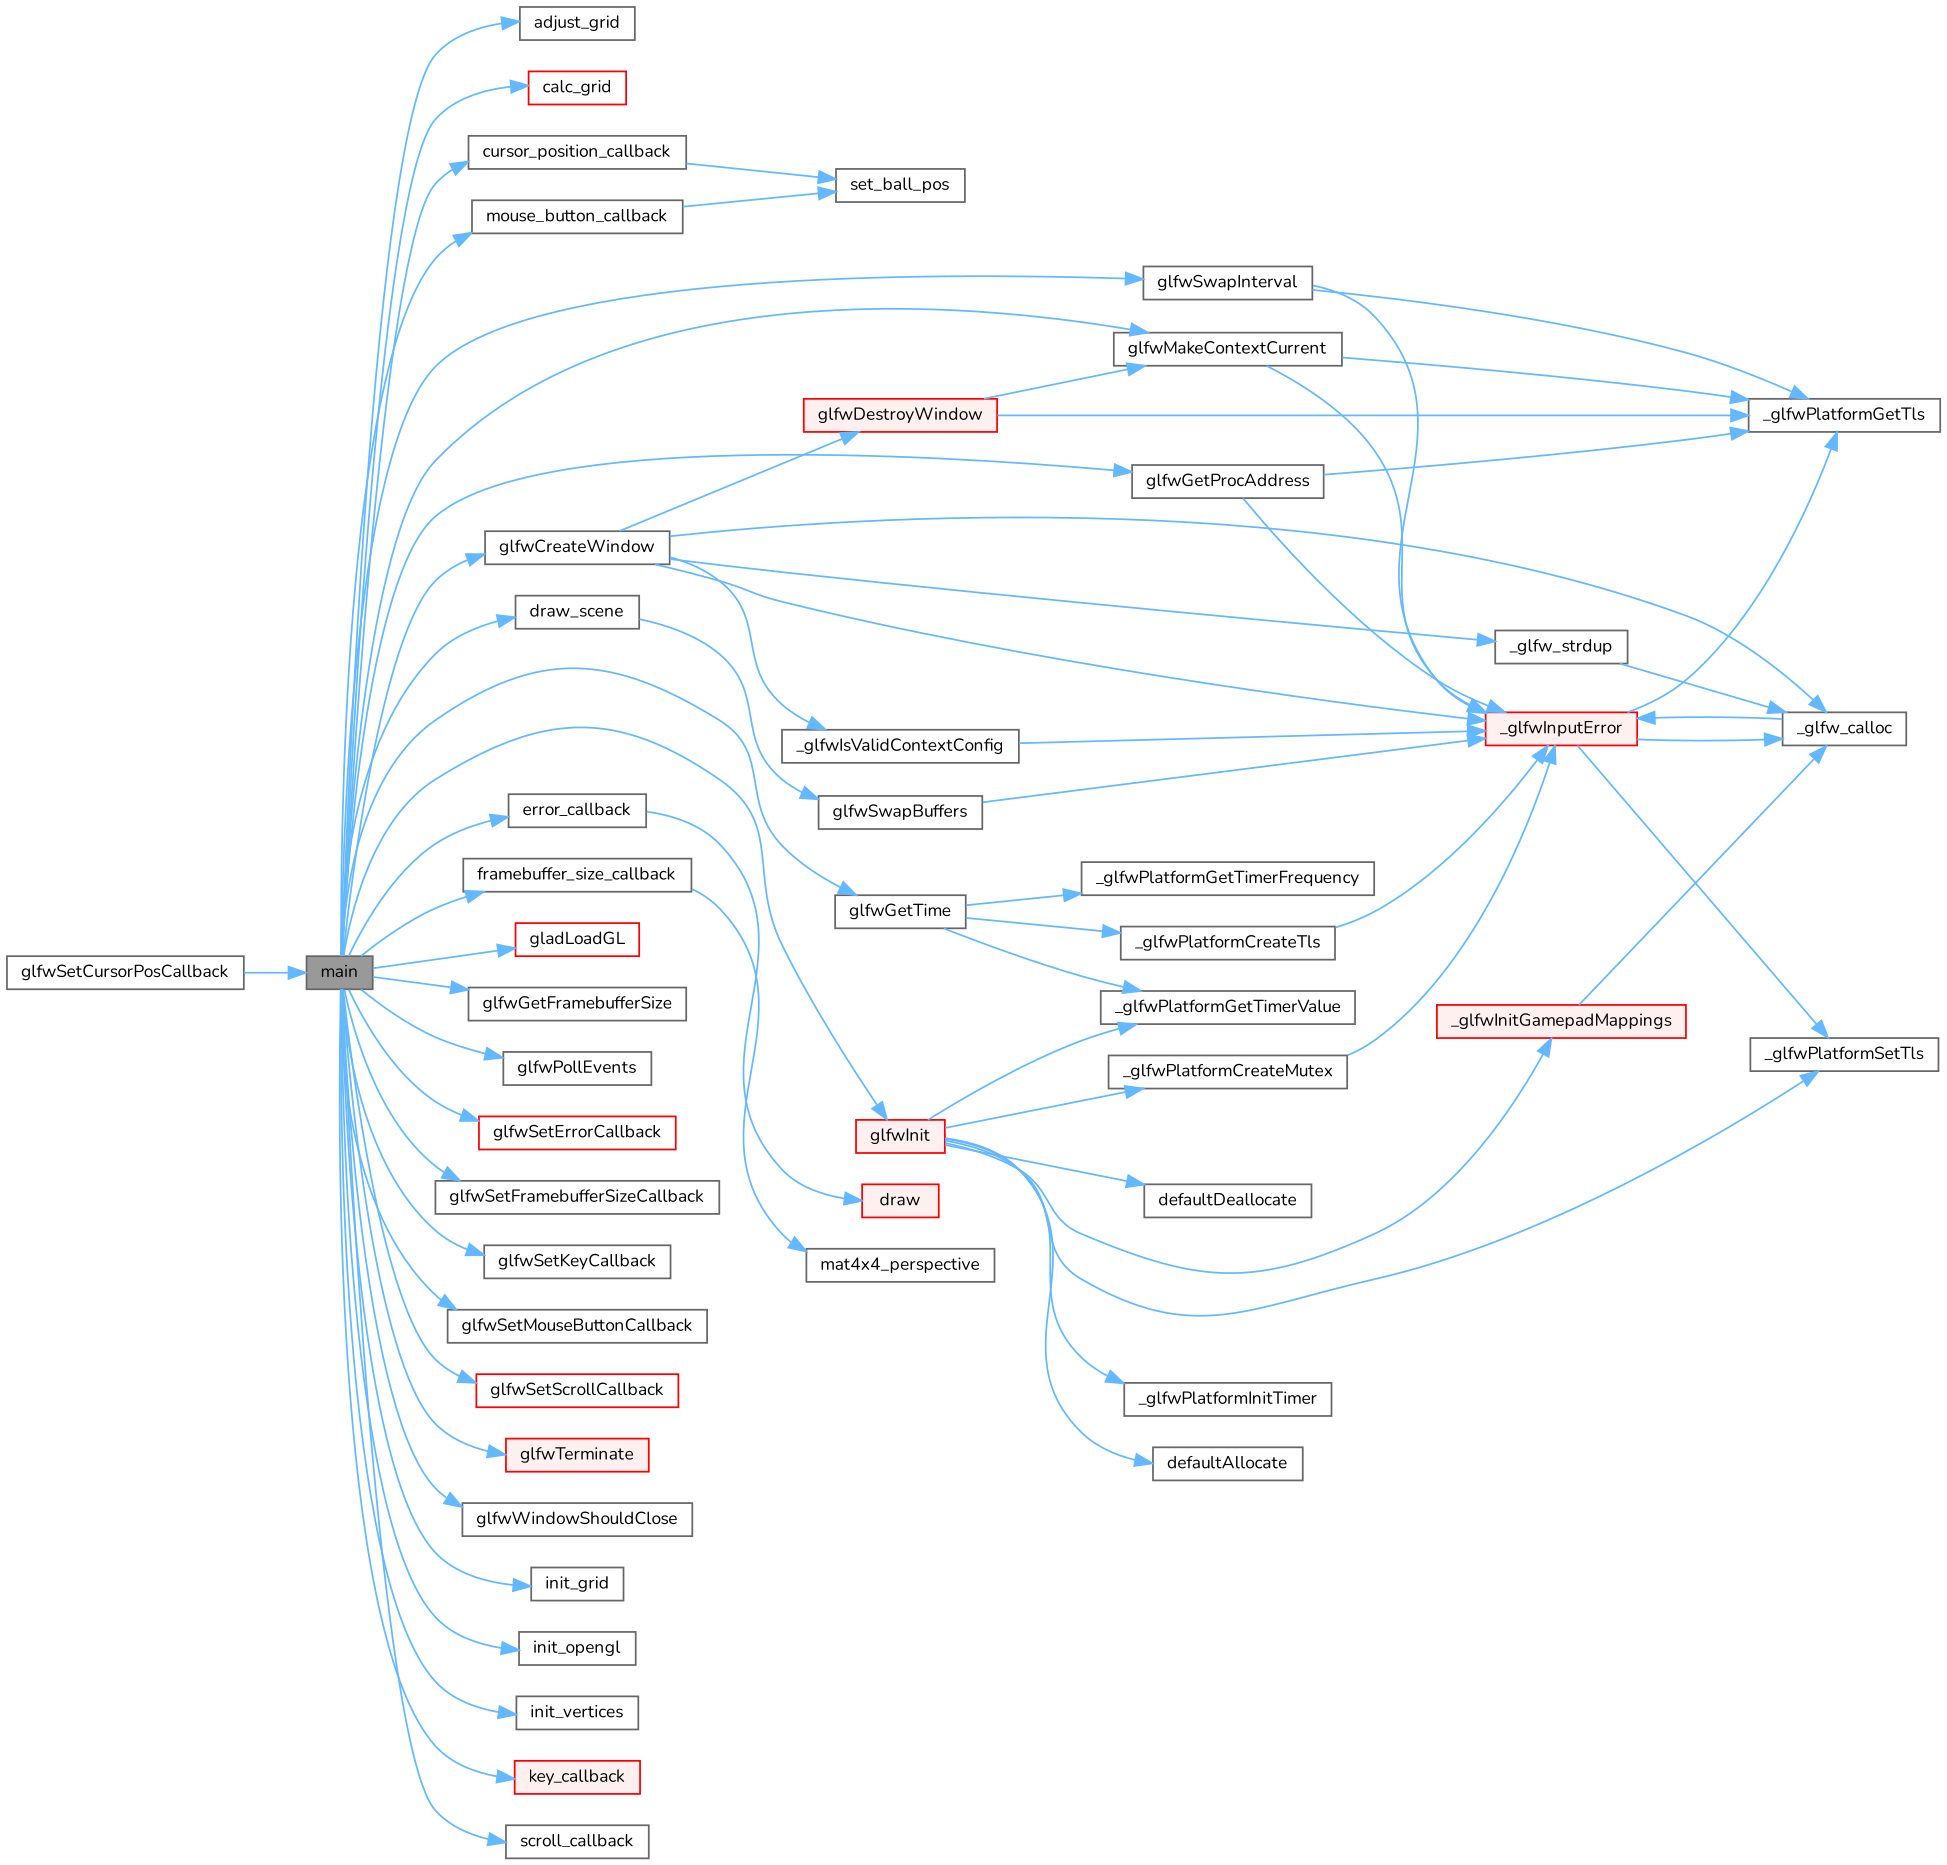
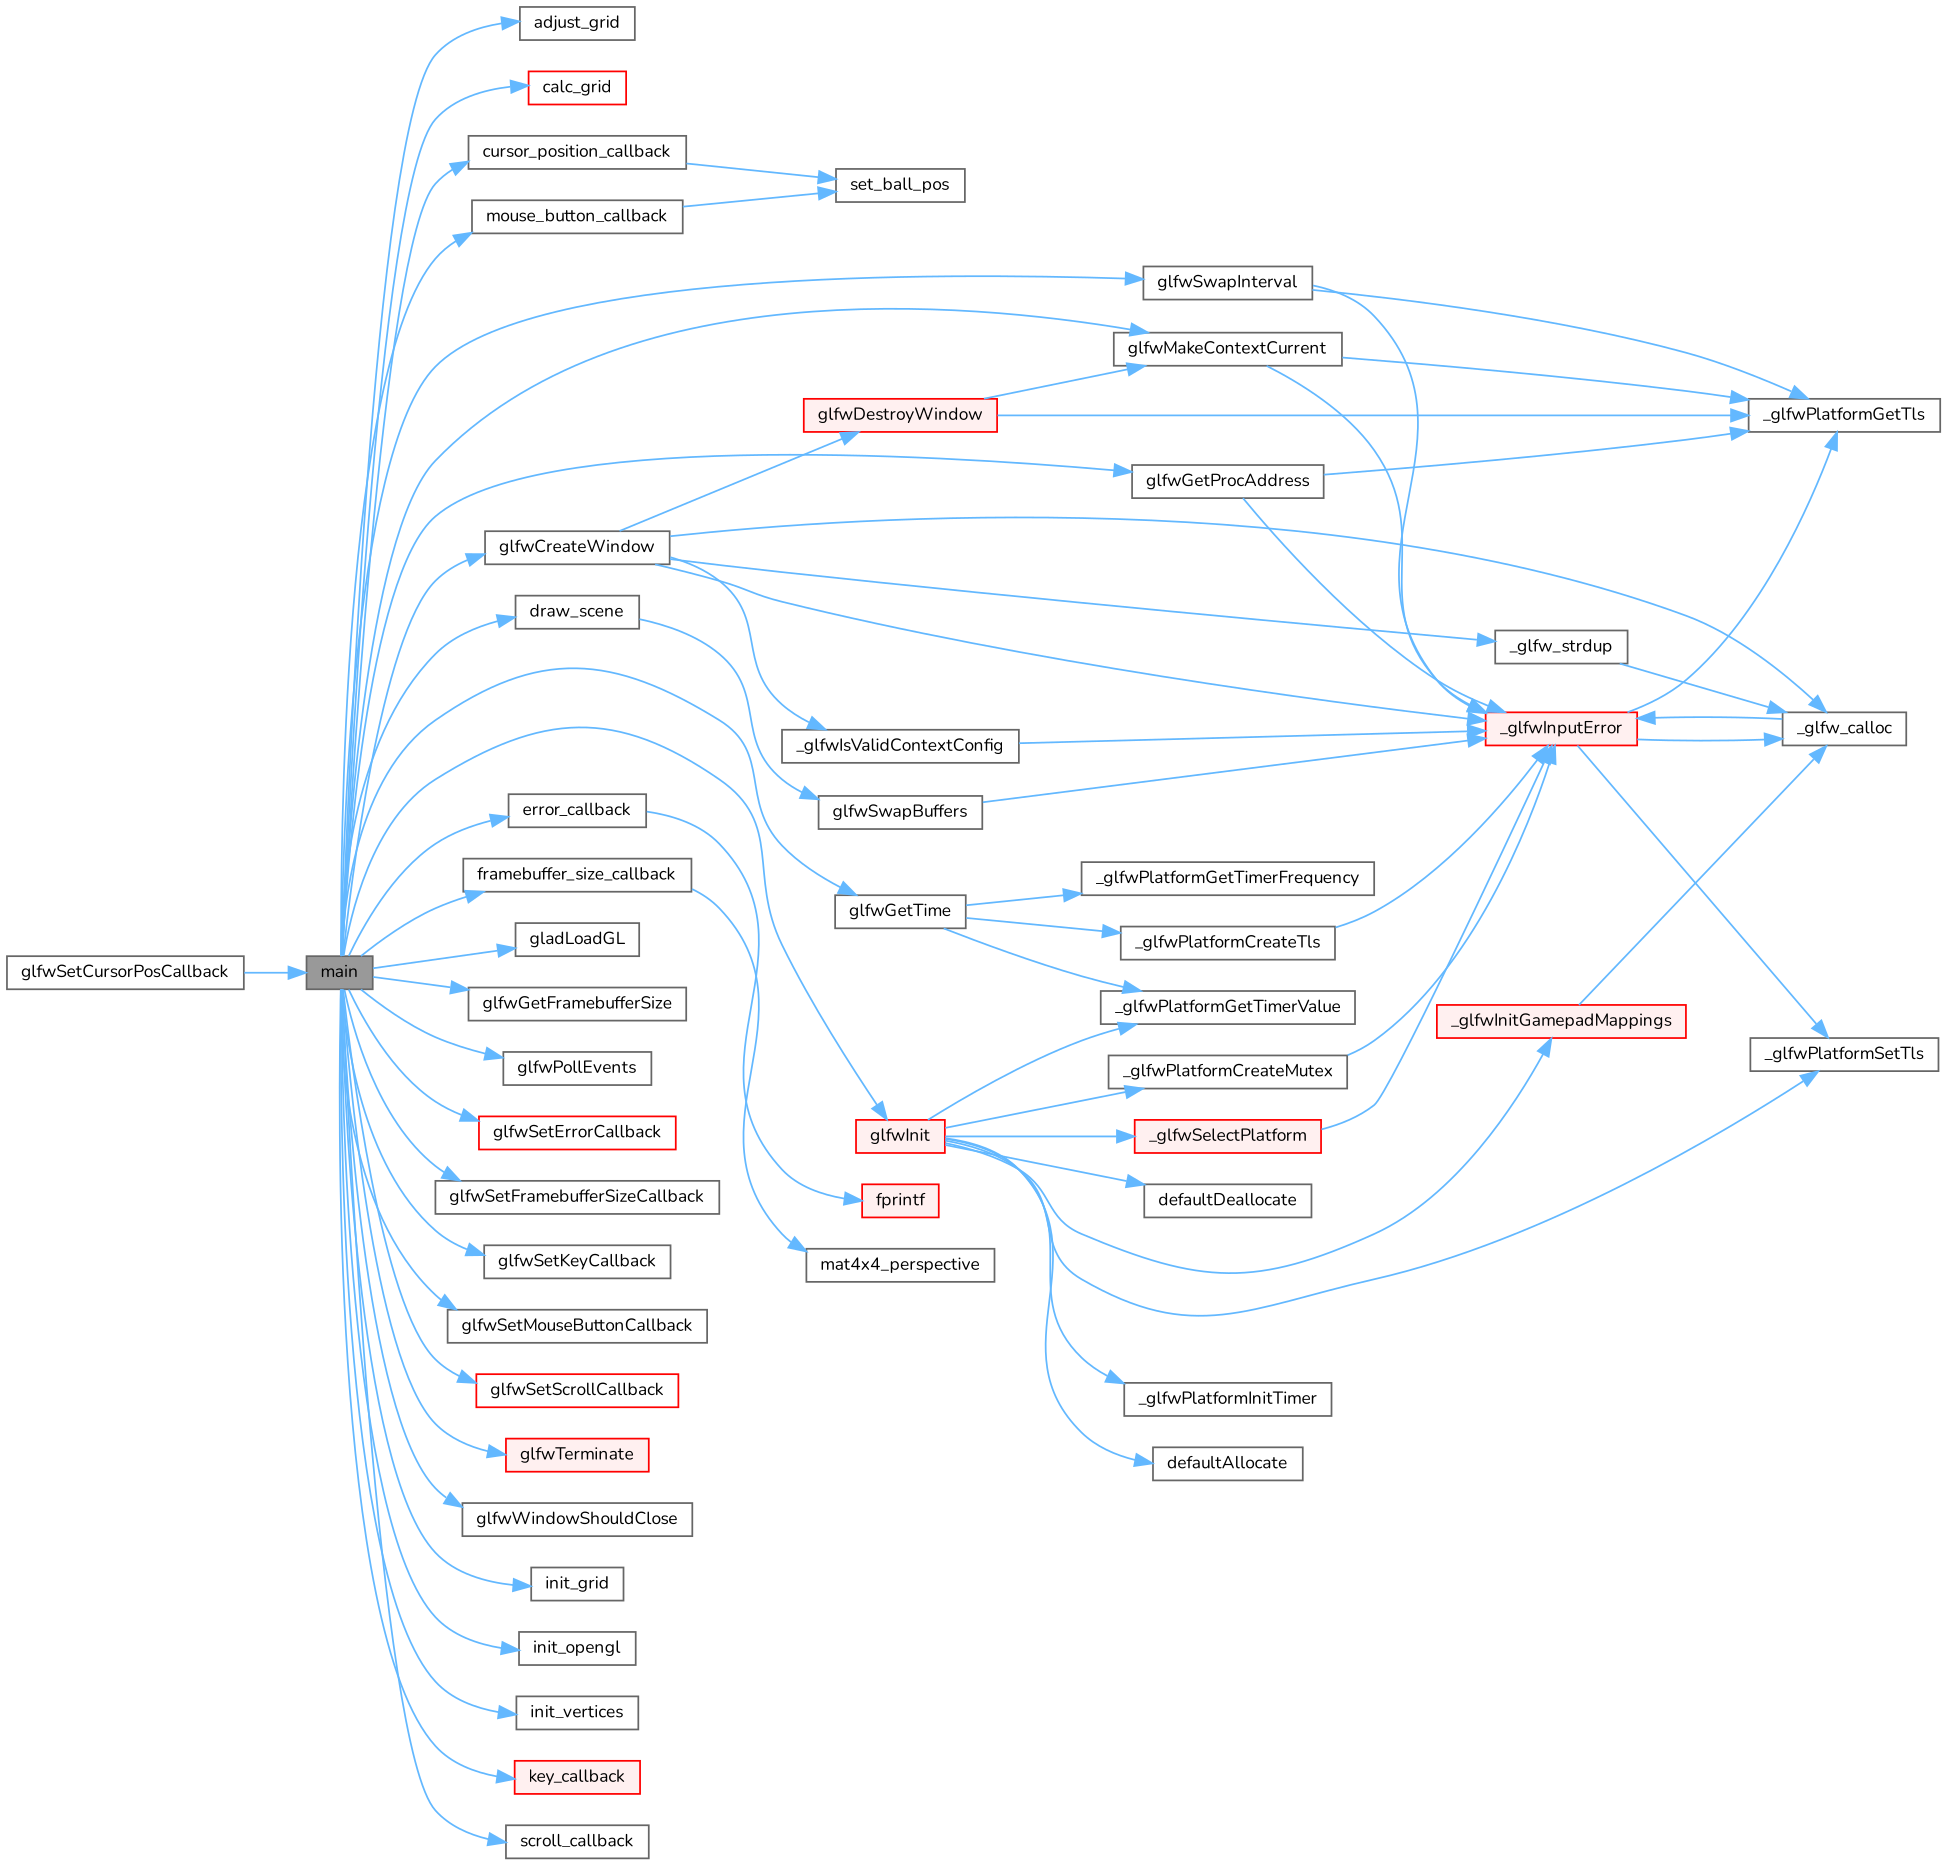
node "gladLoadGL": color red -> grey40
node "_glfwSelectPlatform": added
node "draw": label "draw" -> "fprintf"
